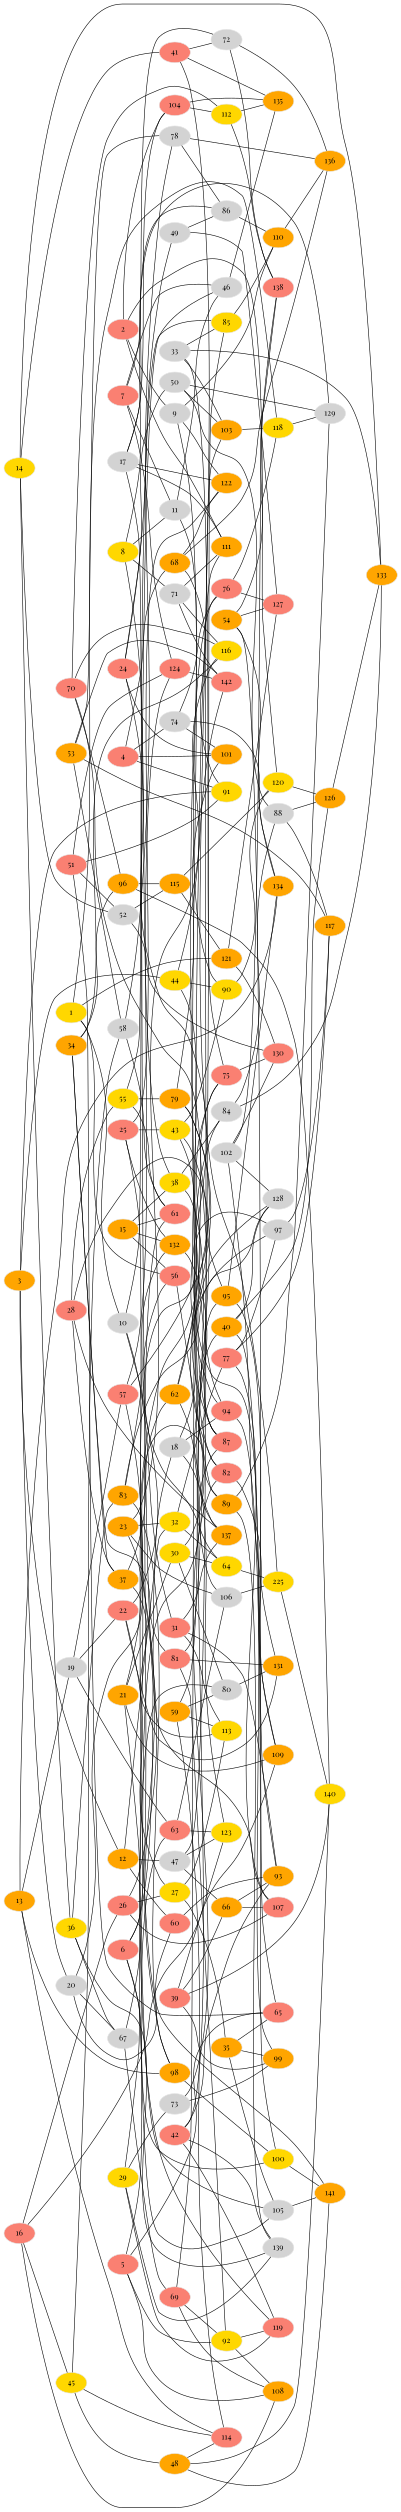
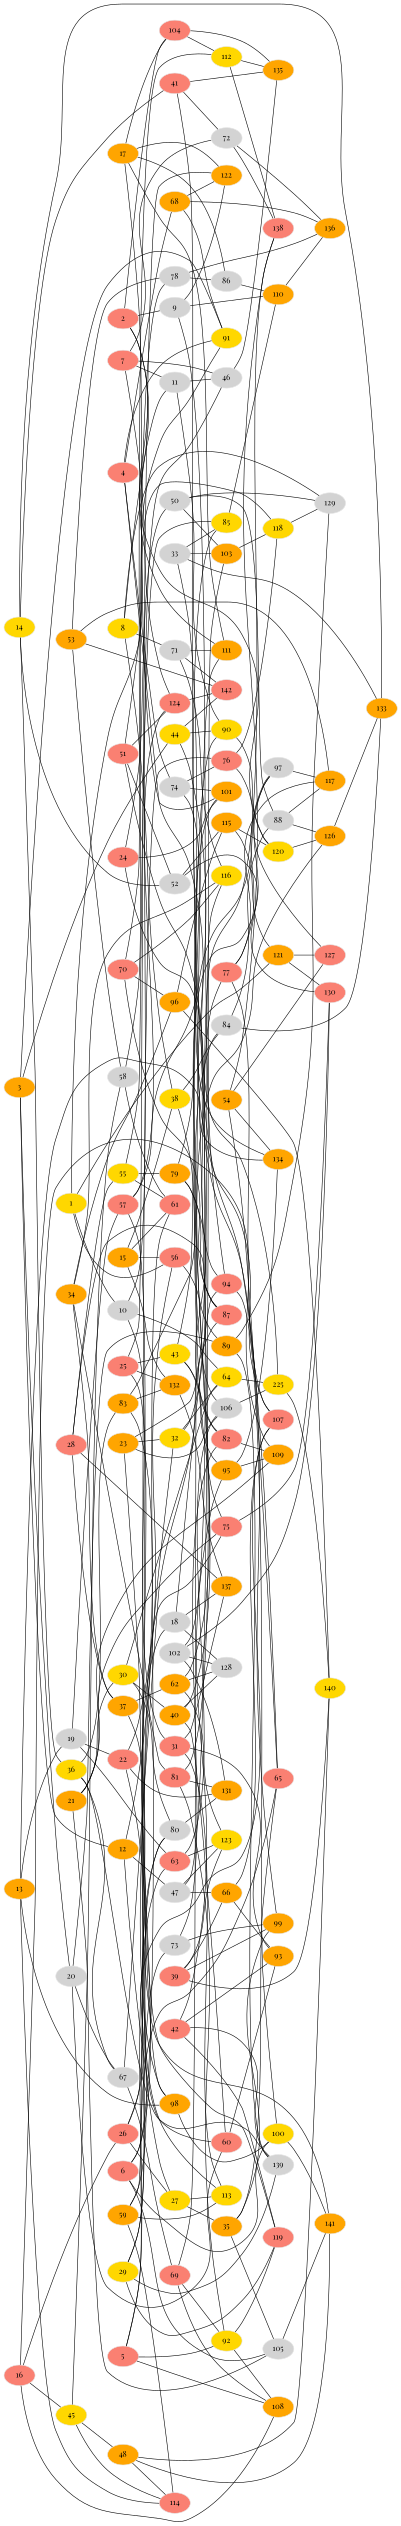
node "49": removed
node "17": fillcolor lightgrey -> orange
edge "40" -- "93": now "40" -- "60"
